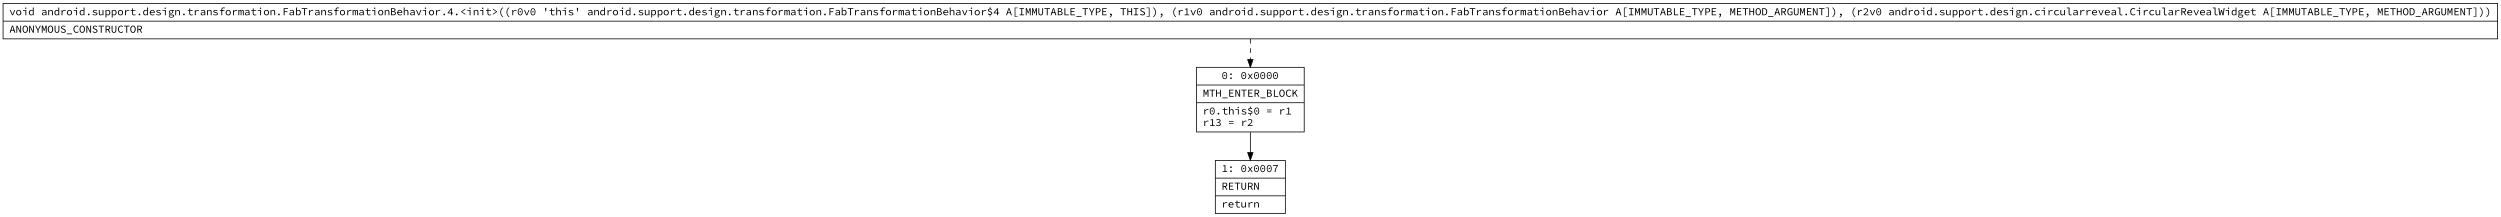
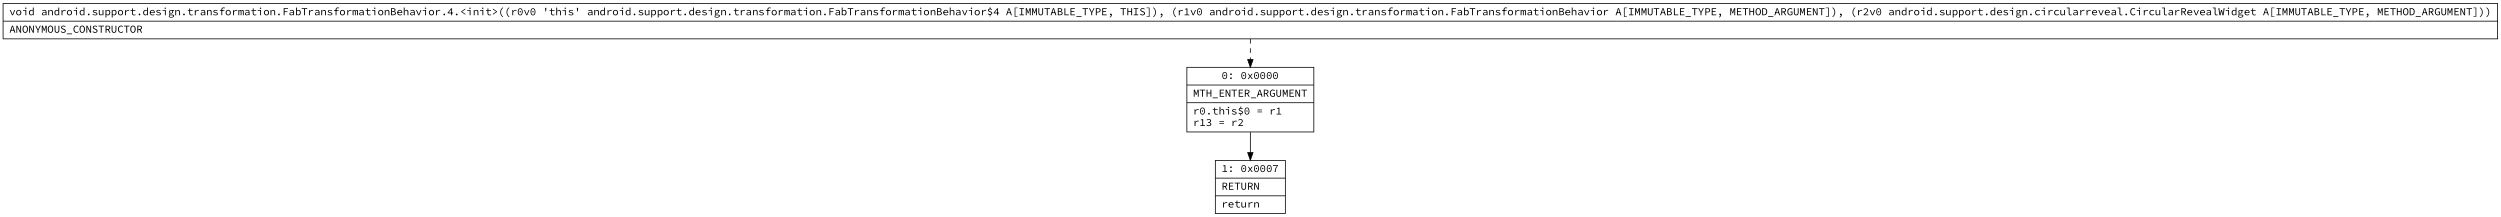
node "0: 0x0000": text "MTH_ENTER_BLOCK" -> "MTH_ENTER_ARGUMENT"
